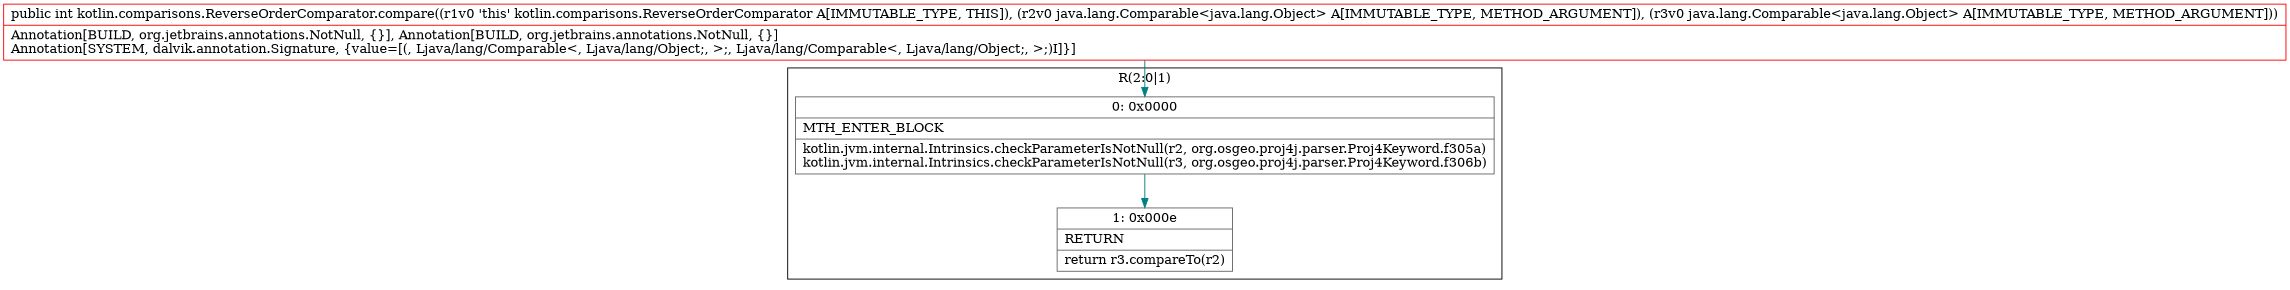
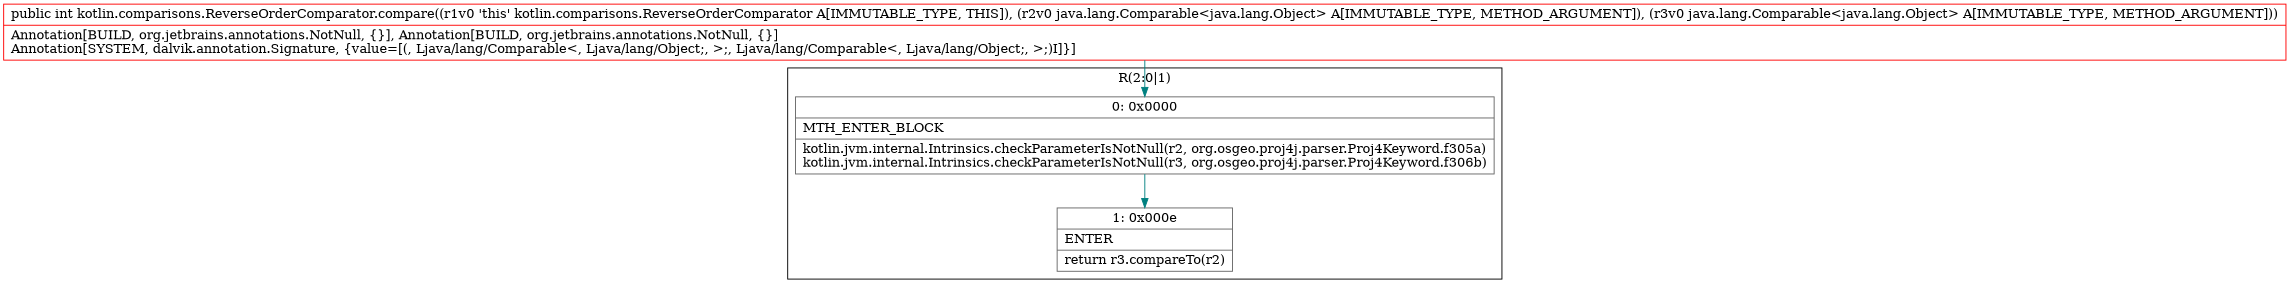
node "1: 0x000e": text "RETURN" -> "ENTER"
